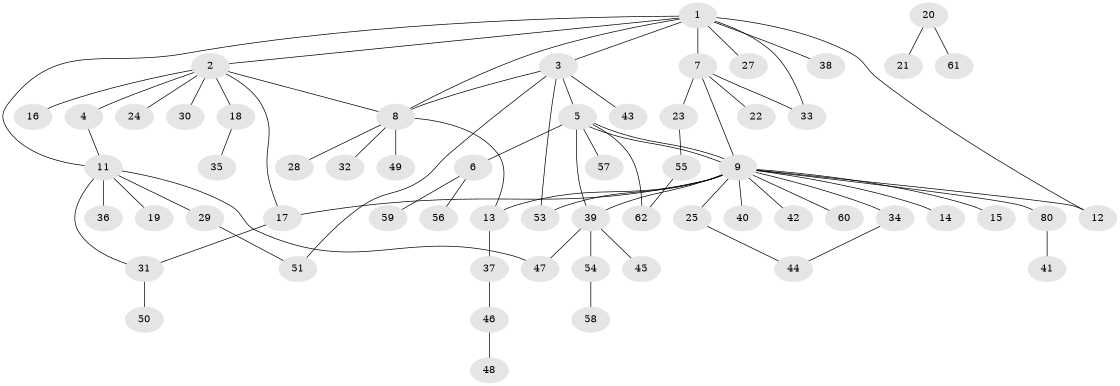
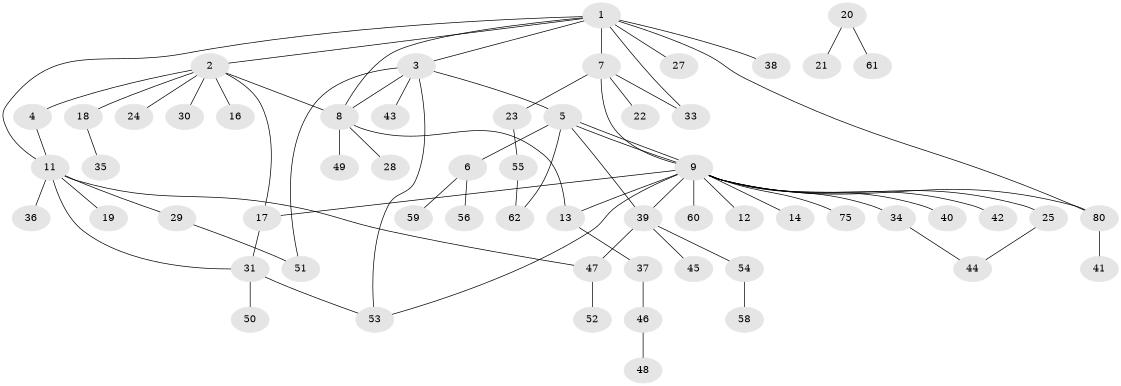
edge "1" -- "12": now "1" -- "80"
node "32": removed
node "57": removed
node "15": label "15" -> "75"
edge "31" -- "53": added
node "52": added
